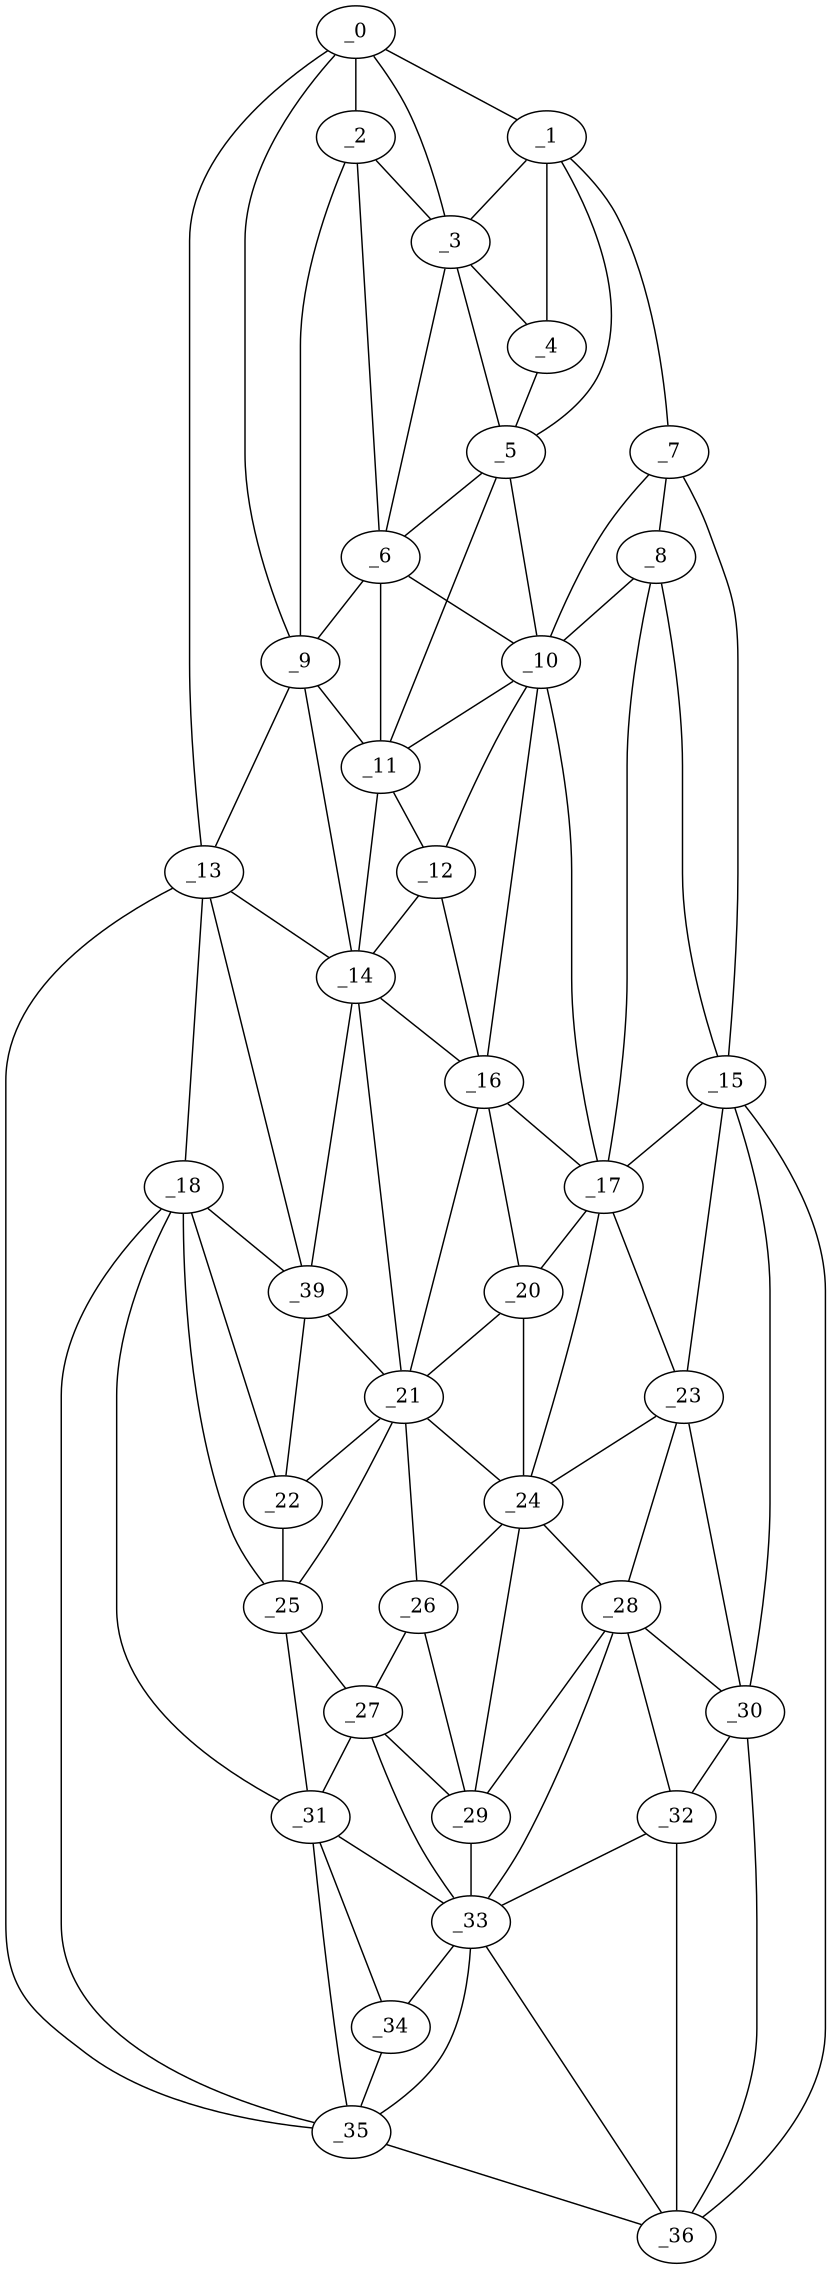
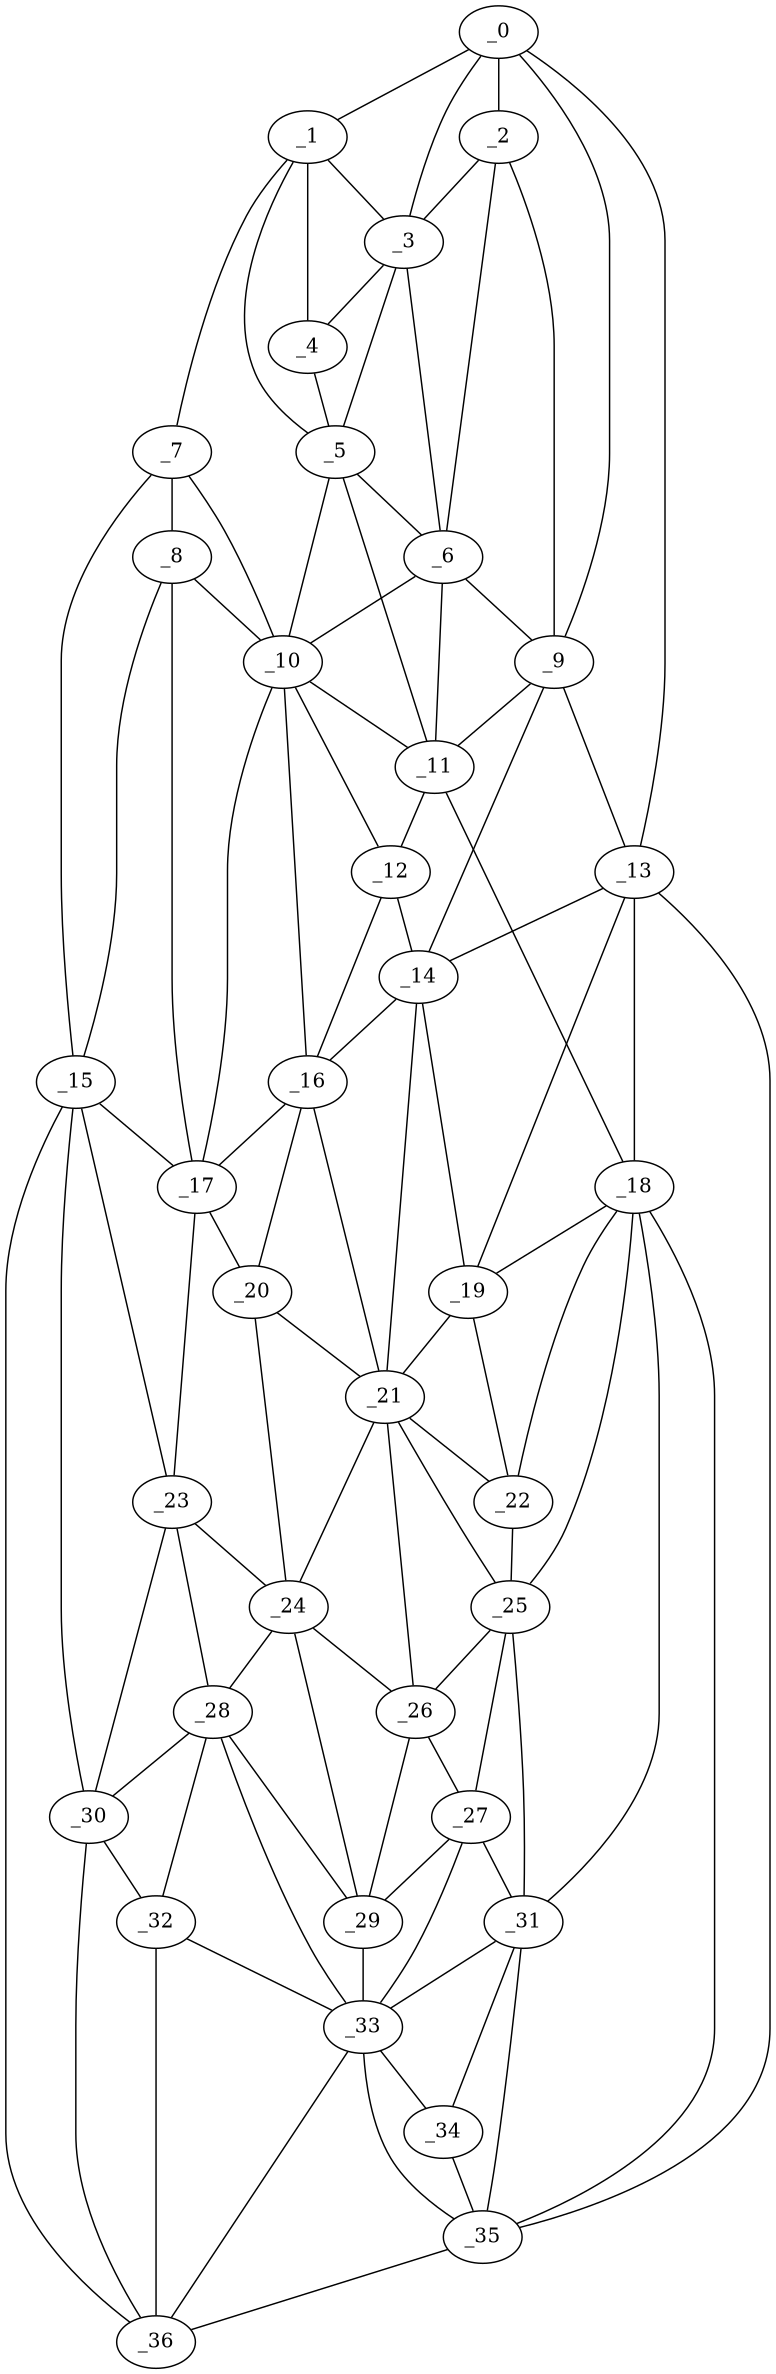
edge "_11" -- "_14": now "_11" -- "_18"
node "_39": label "_39" -> "_19"
edge "_17" -- "_24": removed
edge "_25" -- "_26": added
